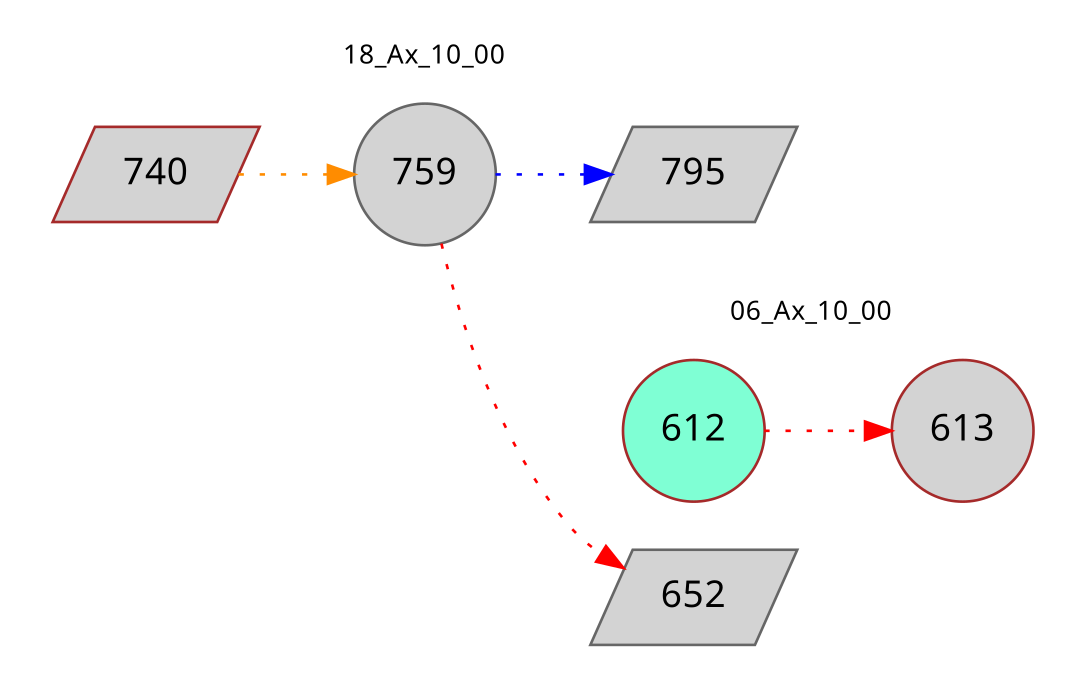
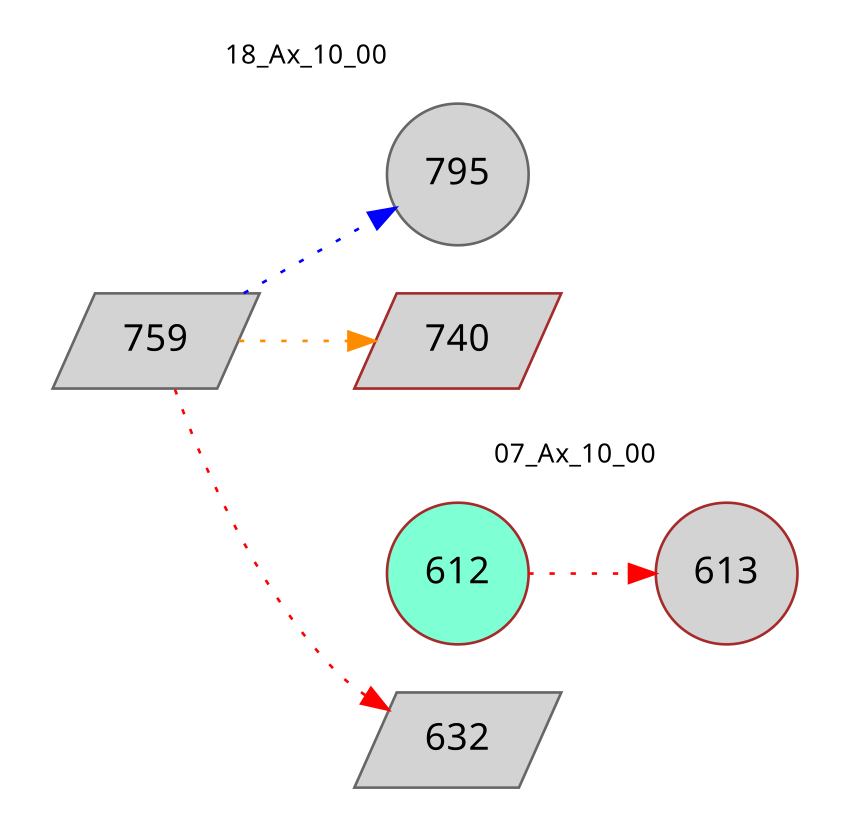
edge "740" -> "759": reversed
node "759": shape circle -> parallelogram
node "795": shape parallelogram -> circle
cluster "06_Ax_10_00": label "06_Ax_10_00" -> "07_Ax_10_00"
node "652": label "652" -> "632"
